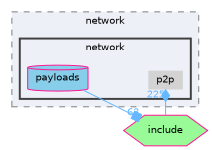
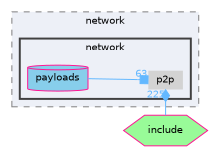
edge "payloads" -> "include": now "payloads" -> "p2p"
